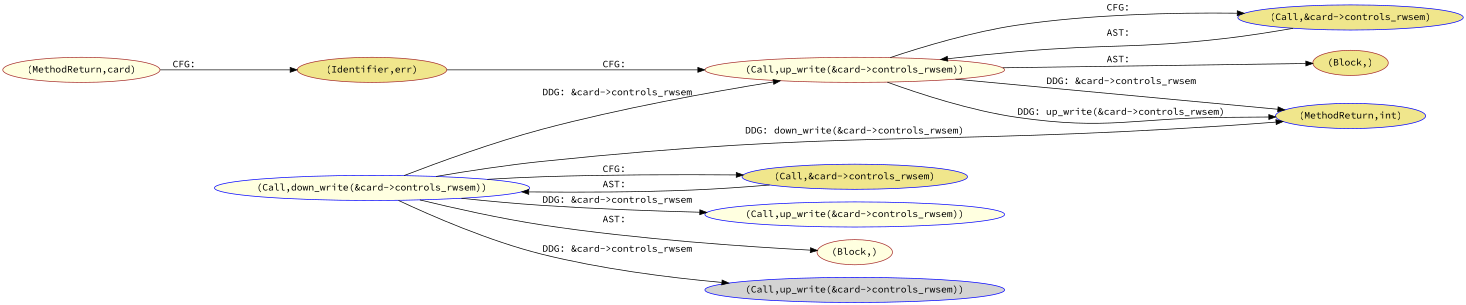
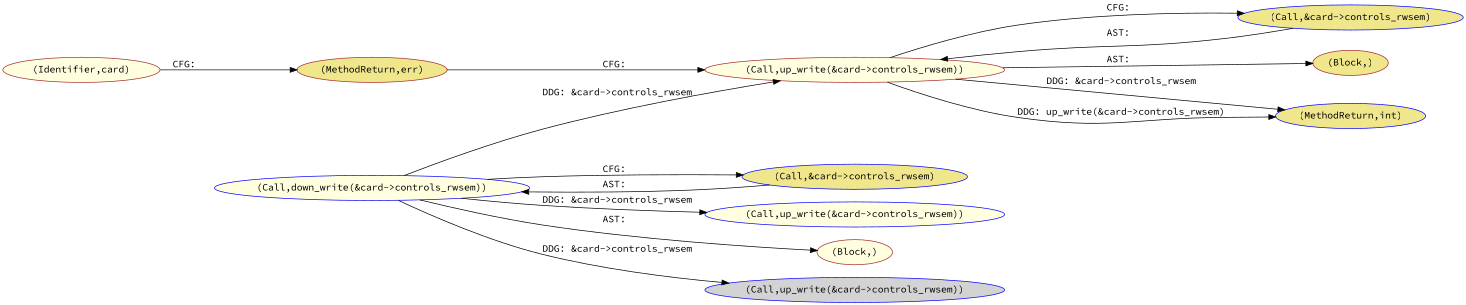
node "(MethodReturn,card)": label "(MethodReturn,card)" -> "(Identifier,card)"
node "(Identifier,err)": label "(Identifier,err)" -> "(MethodReturn,err)"
edge "(Call,down_write(&card->controls_rwsem))" -> "(MethodReturn,int)": removed, label "DDG: down_write(&card->controls_rwsem)"
